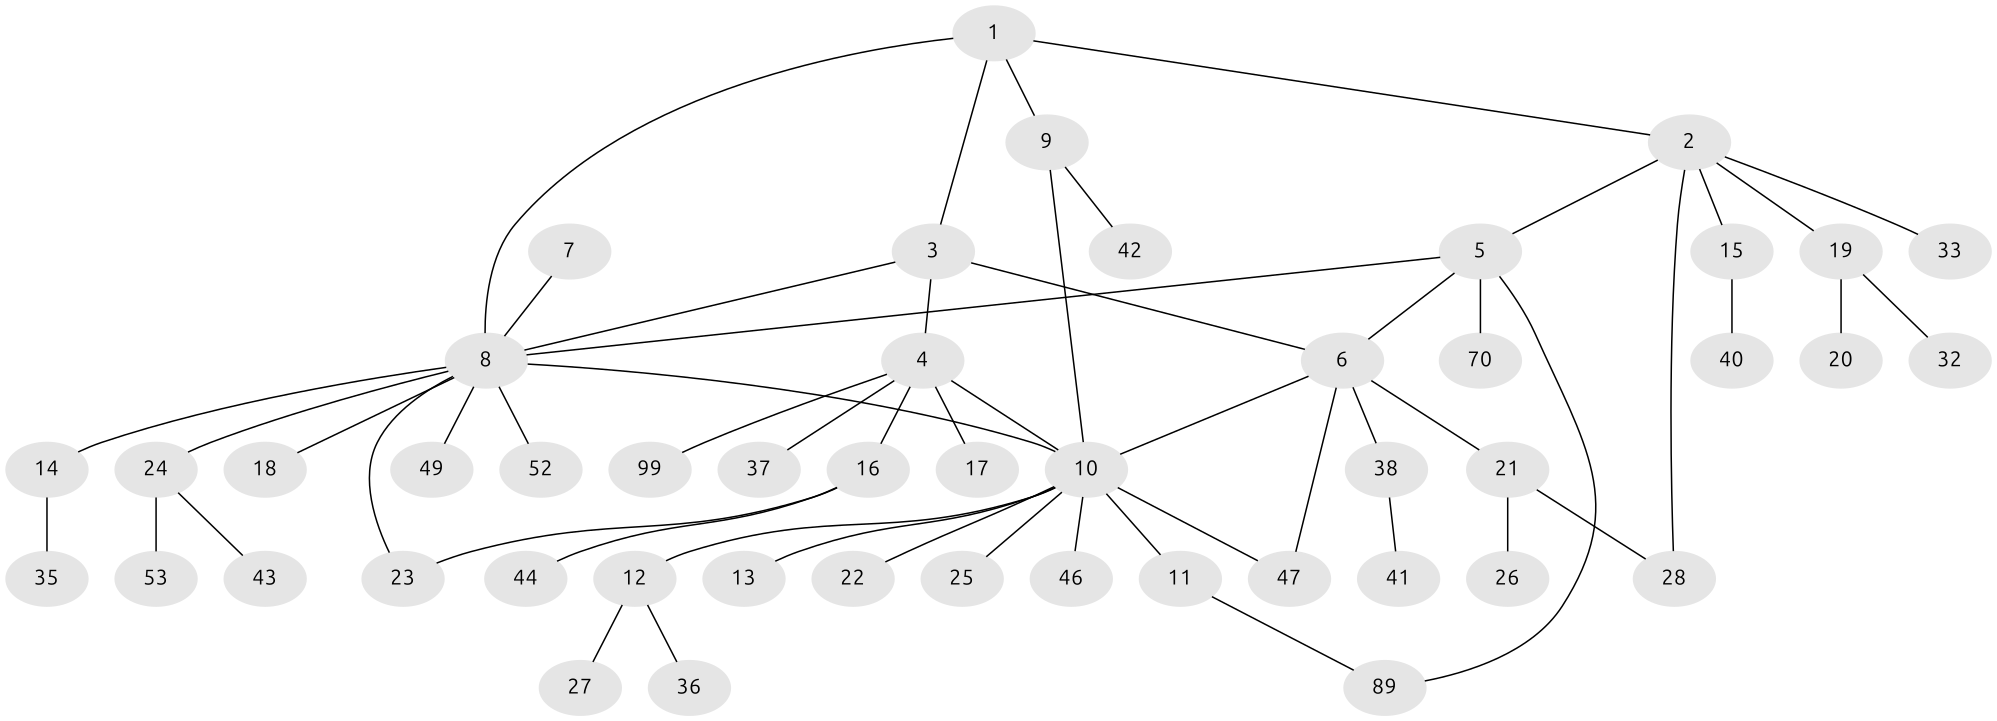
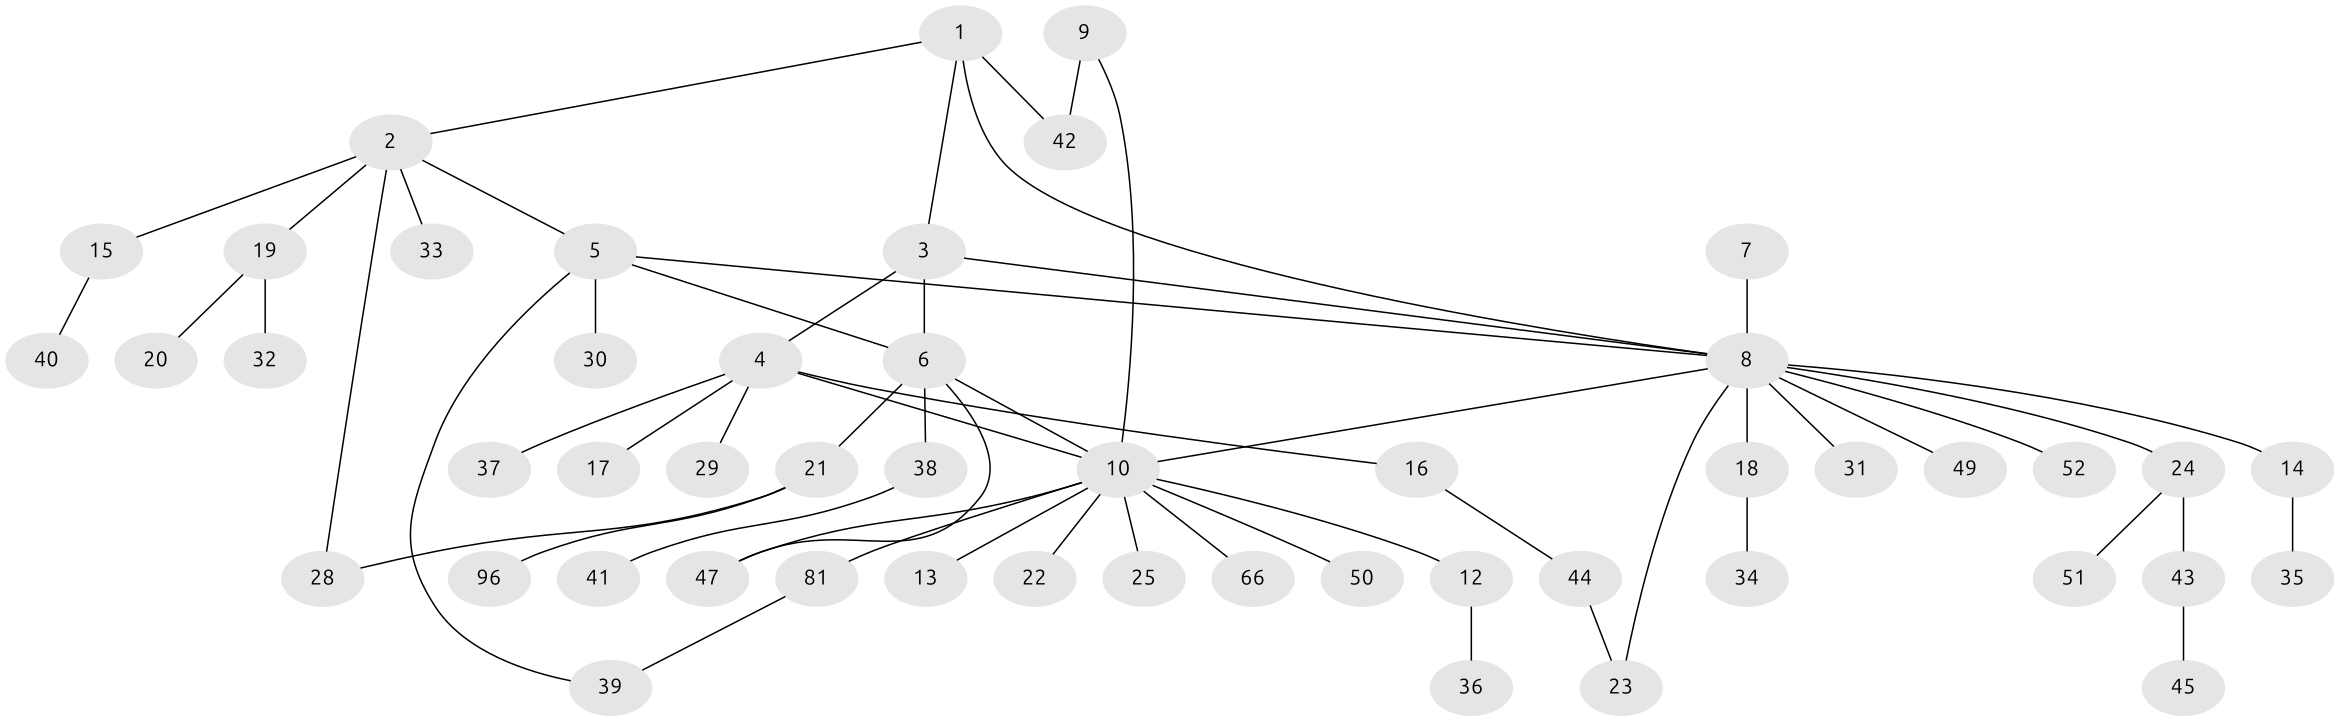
edge "1" -- "9": now "1" -- "42"
node "70": label "70" -> "30"
node "99": label "99" -> "29"
node "31": added
edge "16" -- "23": now "44" -- "23"
node "53": label "53" -> "51"
node "46": label "46" -> "66"
node "11": label "11" -> "81"
node "50": added
node "26": label "26" -> "96"
node "34": added
node "27": removed
node "89": label "89" -> "39"
node "45": added
